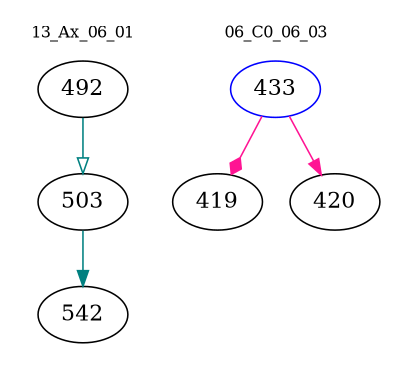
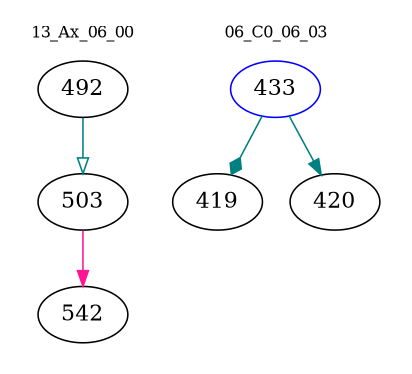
cluster "13_Ax_06_01": label "13_Ax_06_01" -> "13_Ax_06_00"
edge "433" -> "419": color deeppink -> teal
edge "433" -> "420": color deeppink -> teal
edge "503" -> "542": color teal -> deeppink
